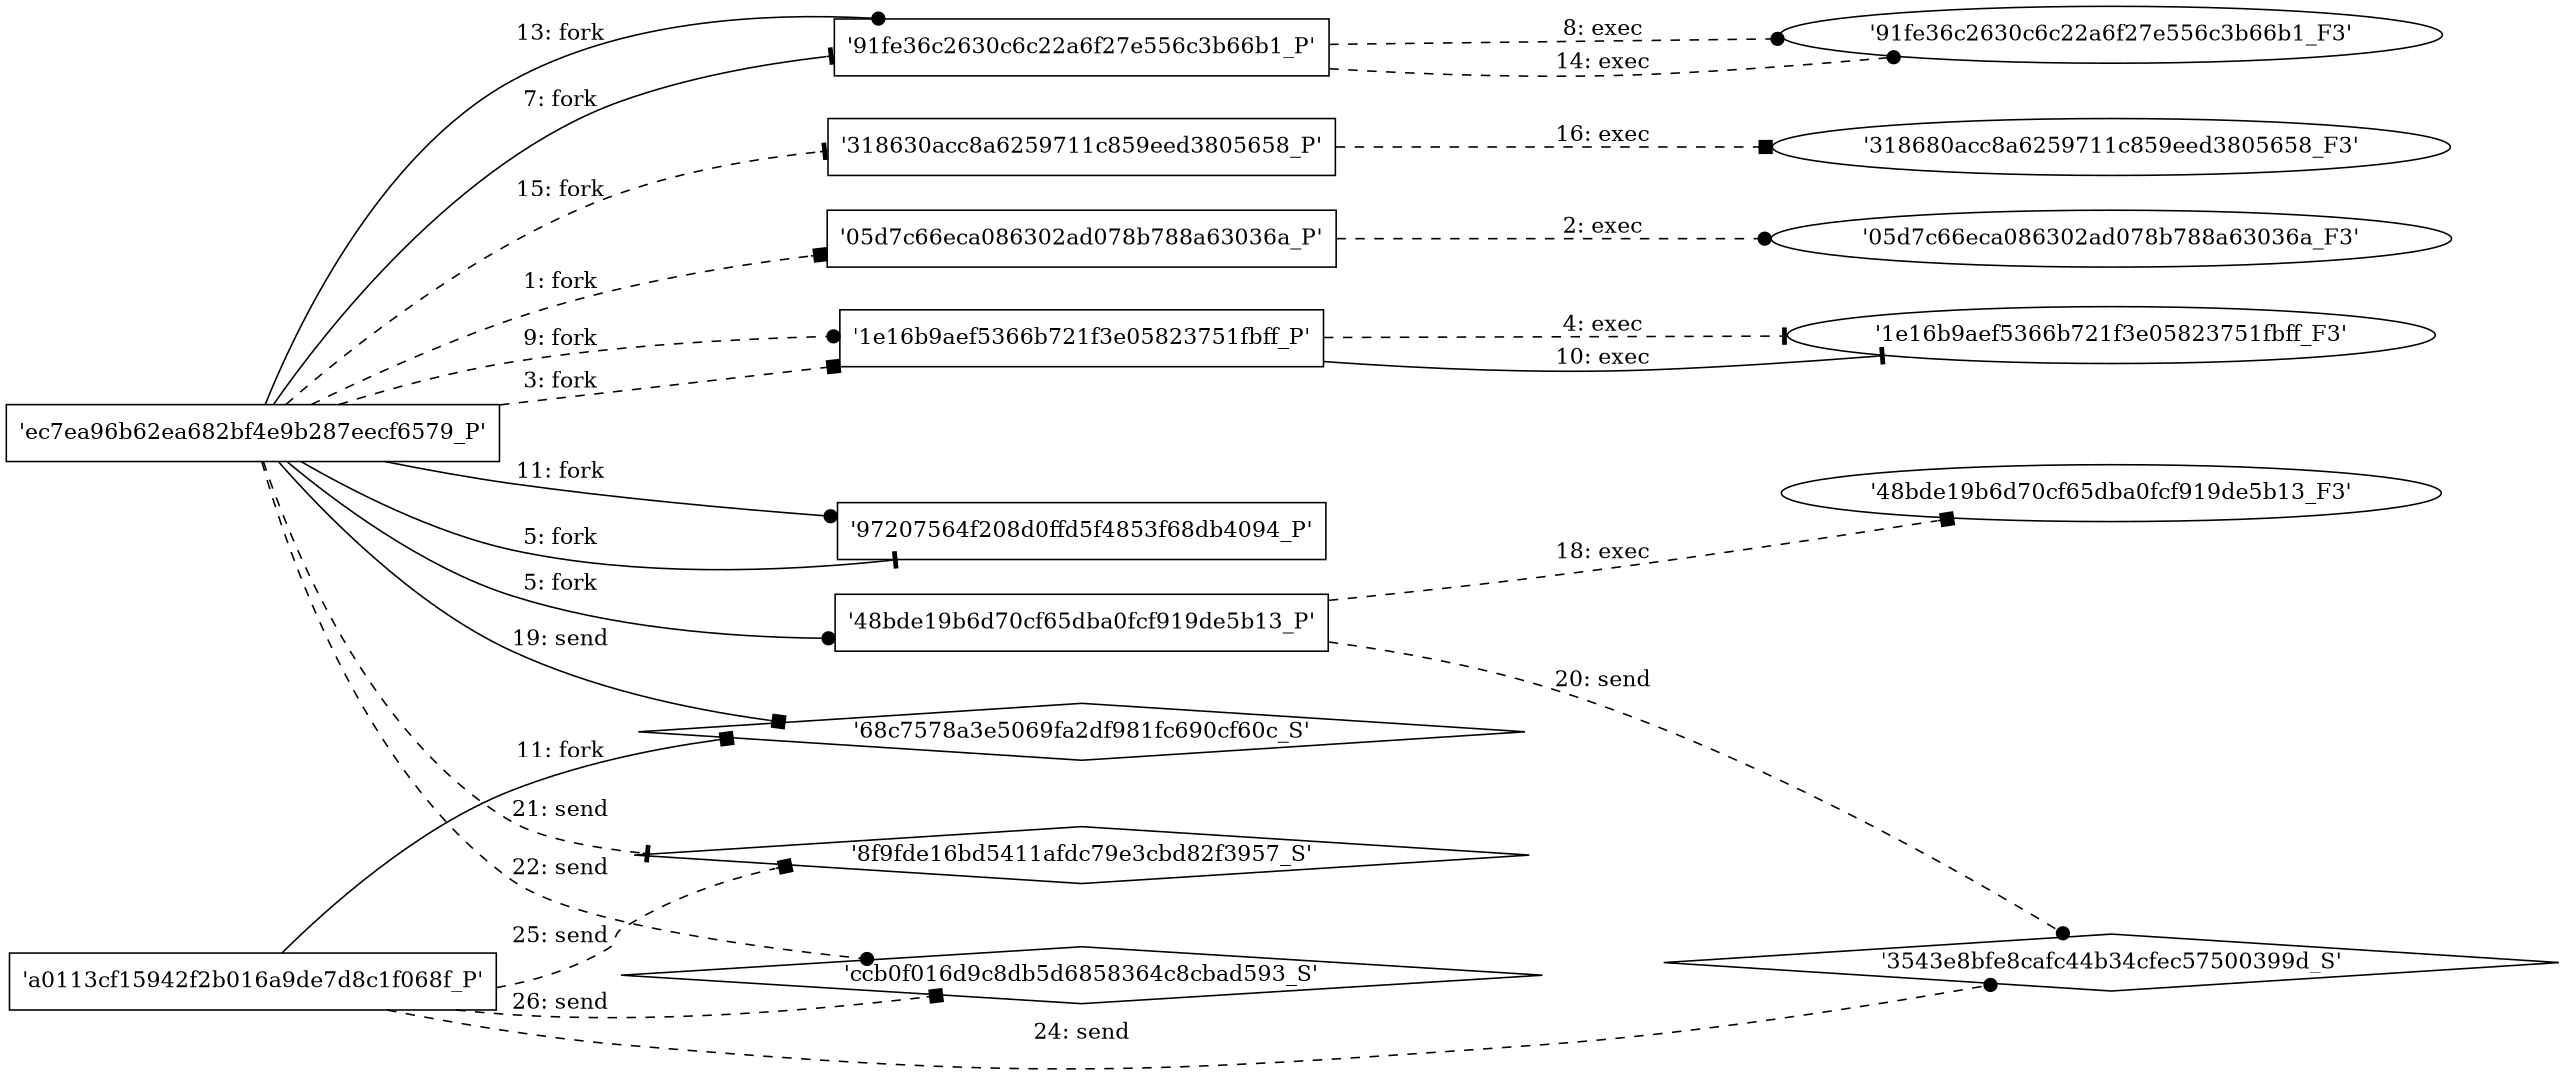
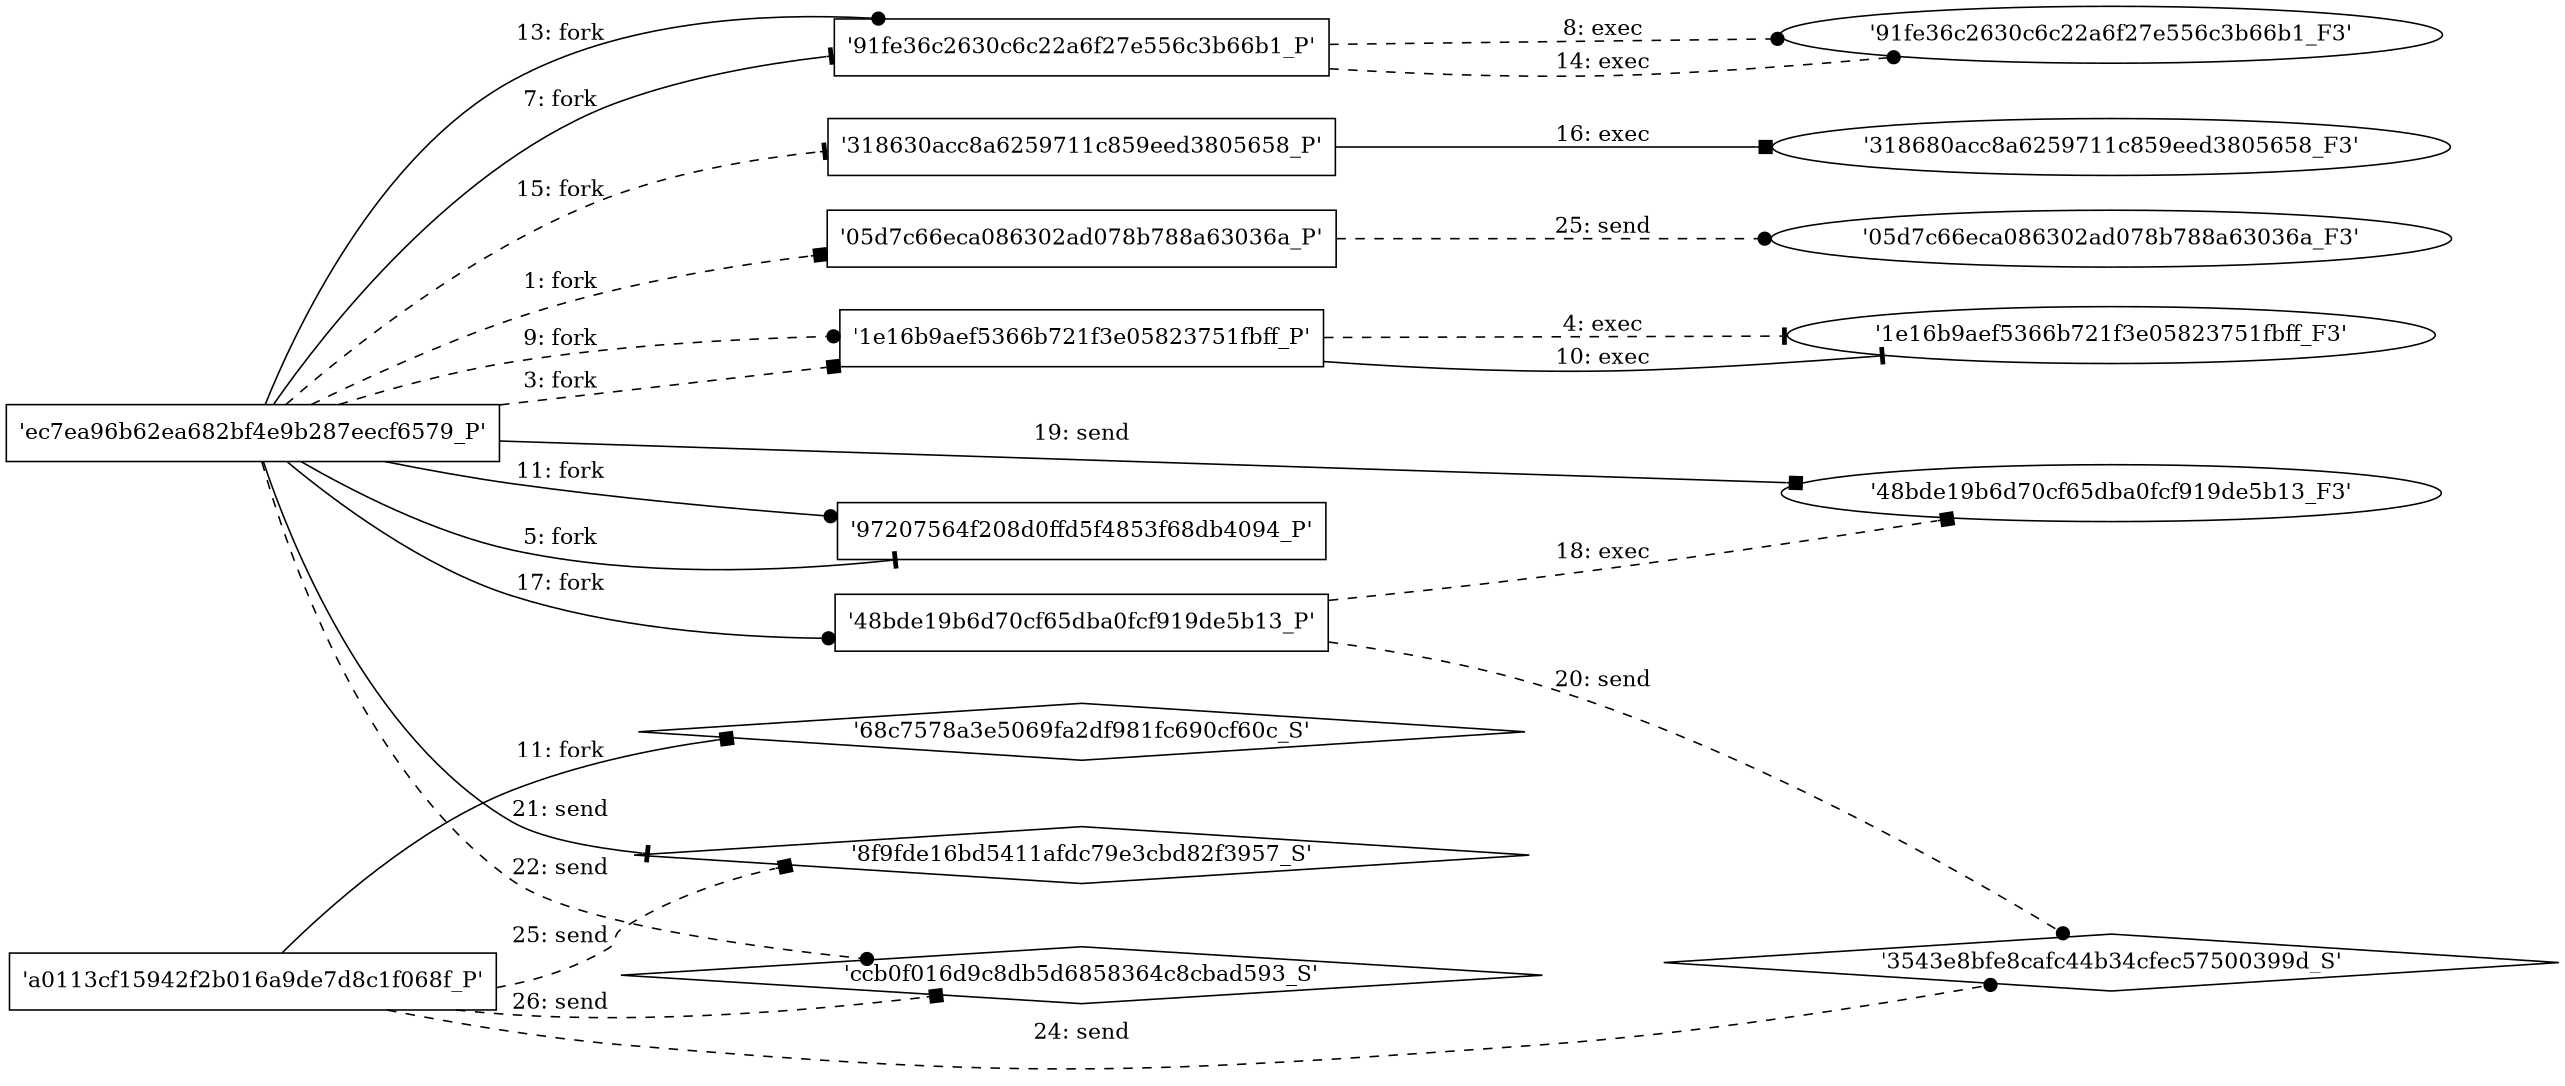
edge "'318630acc8a6259711c859eed3805658_P'" -> "'318680acc8a6259711c859eed3805658_F3'": style dashed -> solid
edge "'05d7c66eca086302ad078b788a63036a_P'" -> "'05d7c66eca086302ad078b788a63036a_F3'": label "2: exec" -> "25: send"
edge "'ec7ea96b62ea682bf4e9b287eecf6579_P'" -> "'48bde19b6d70cf65dba0fcf919de5b13_P'": label "5: fork" -> "17: fork"
edge "'ec7ea96b62ea682bf4e9b287eecf6579_P'" -> "'68c7578a3e5069fa2df981fc690cf60c_S'": now "'ec7ea96b62ea682bf4e9b287eecf6579_P'" -> "'48bde19b6d70cf65dba0fcf919de5b13_F3'"
edge "'ec7ea96b62ea682bf4e9b287eecf6579_P'" -> "'8f9fde16bd5411afdc79e3cbd82f3957_S'": style dashed -> solid
